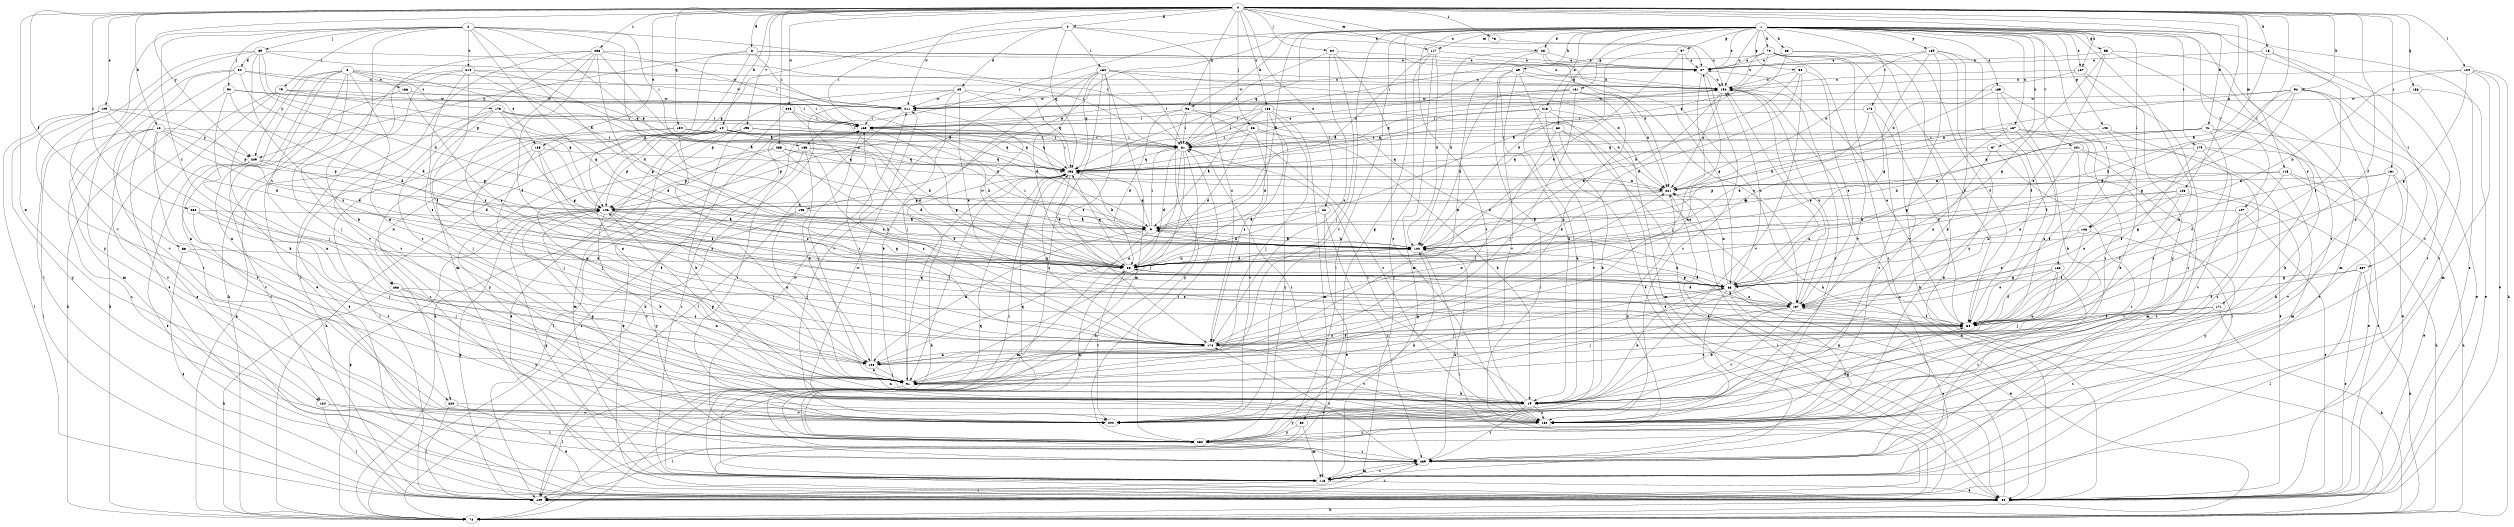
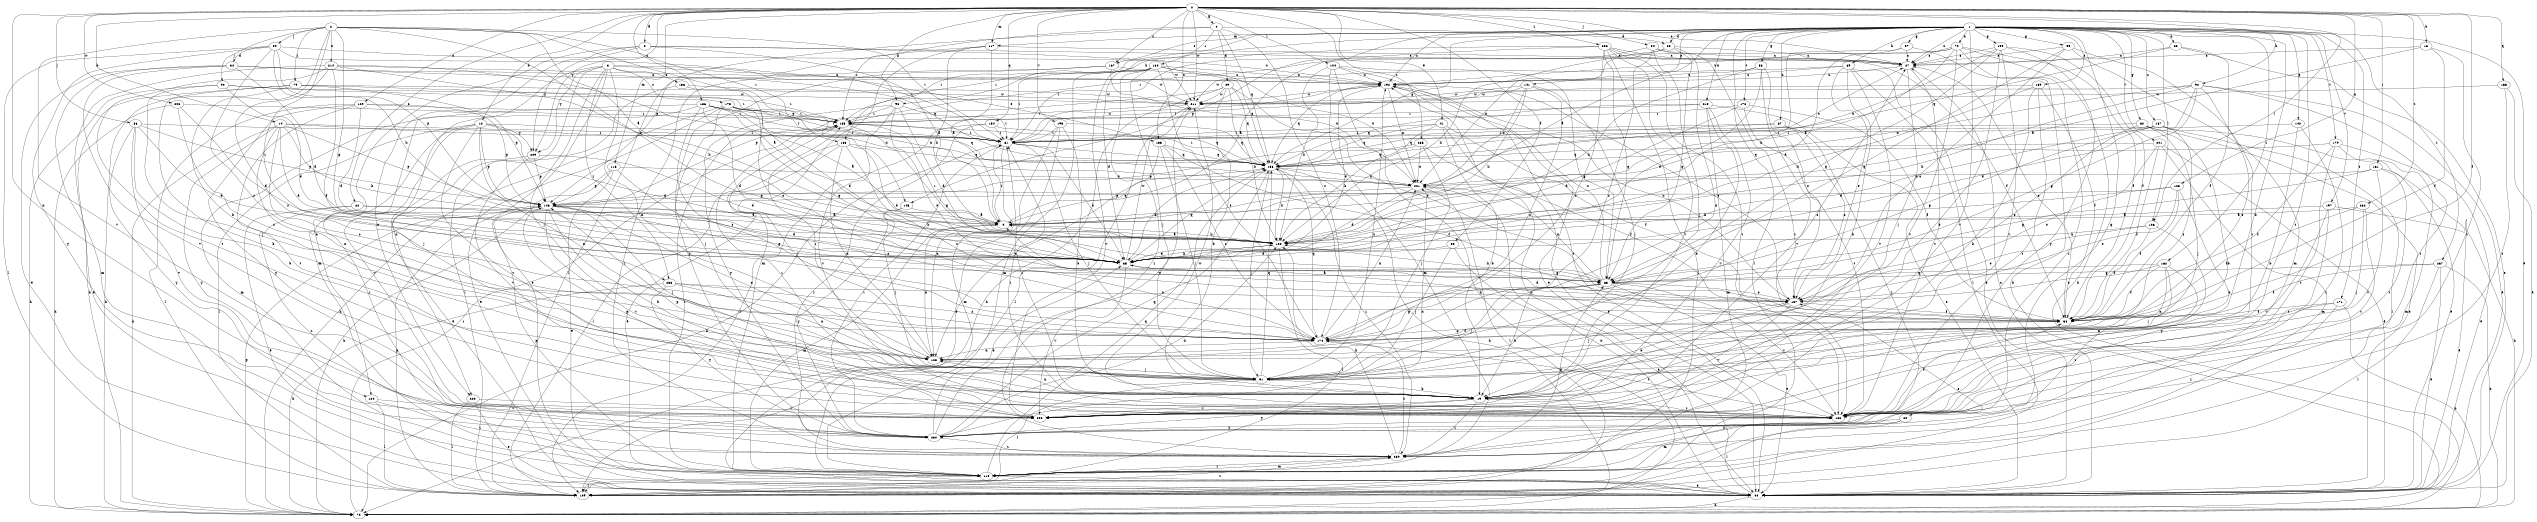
node "73": removed
edge "67" -> "81": added, label "i"
edge "44" -> "27": added, label "c"
